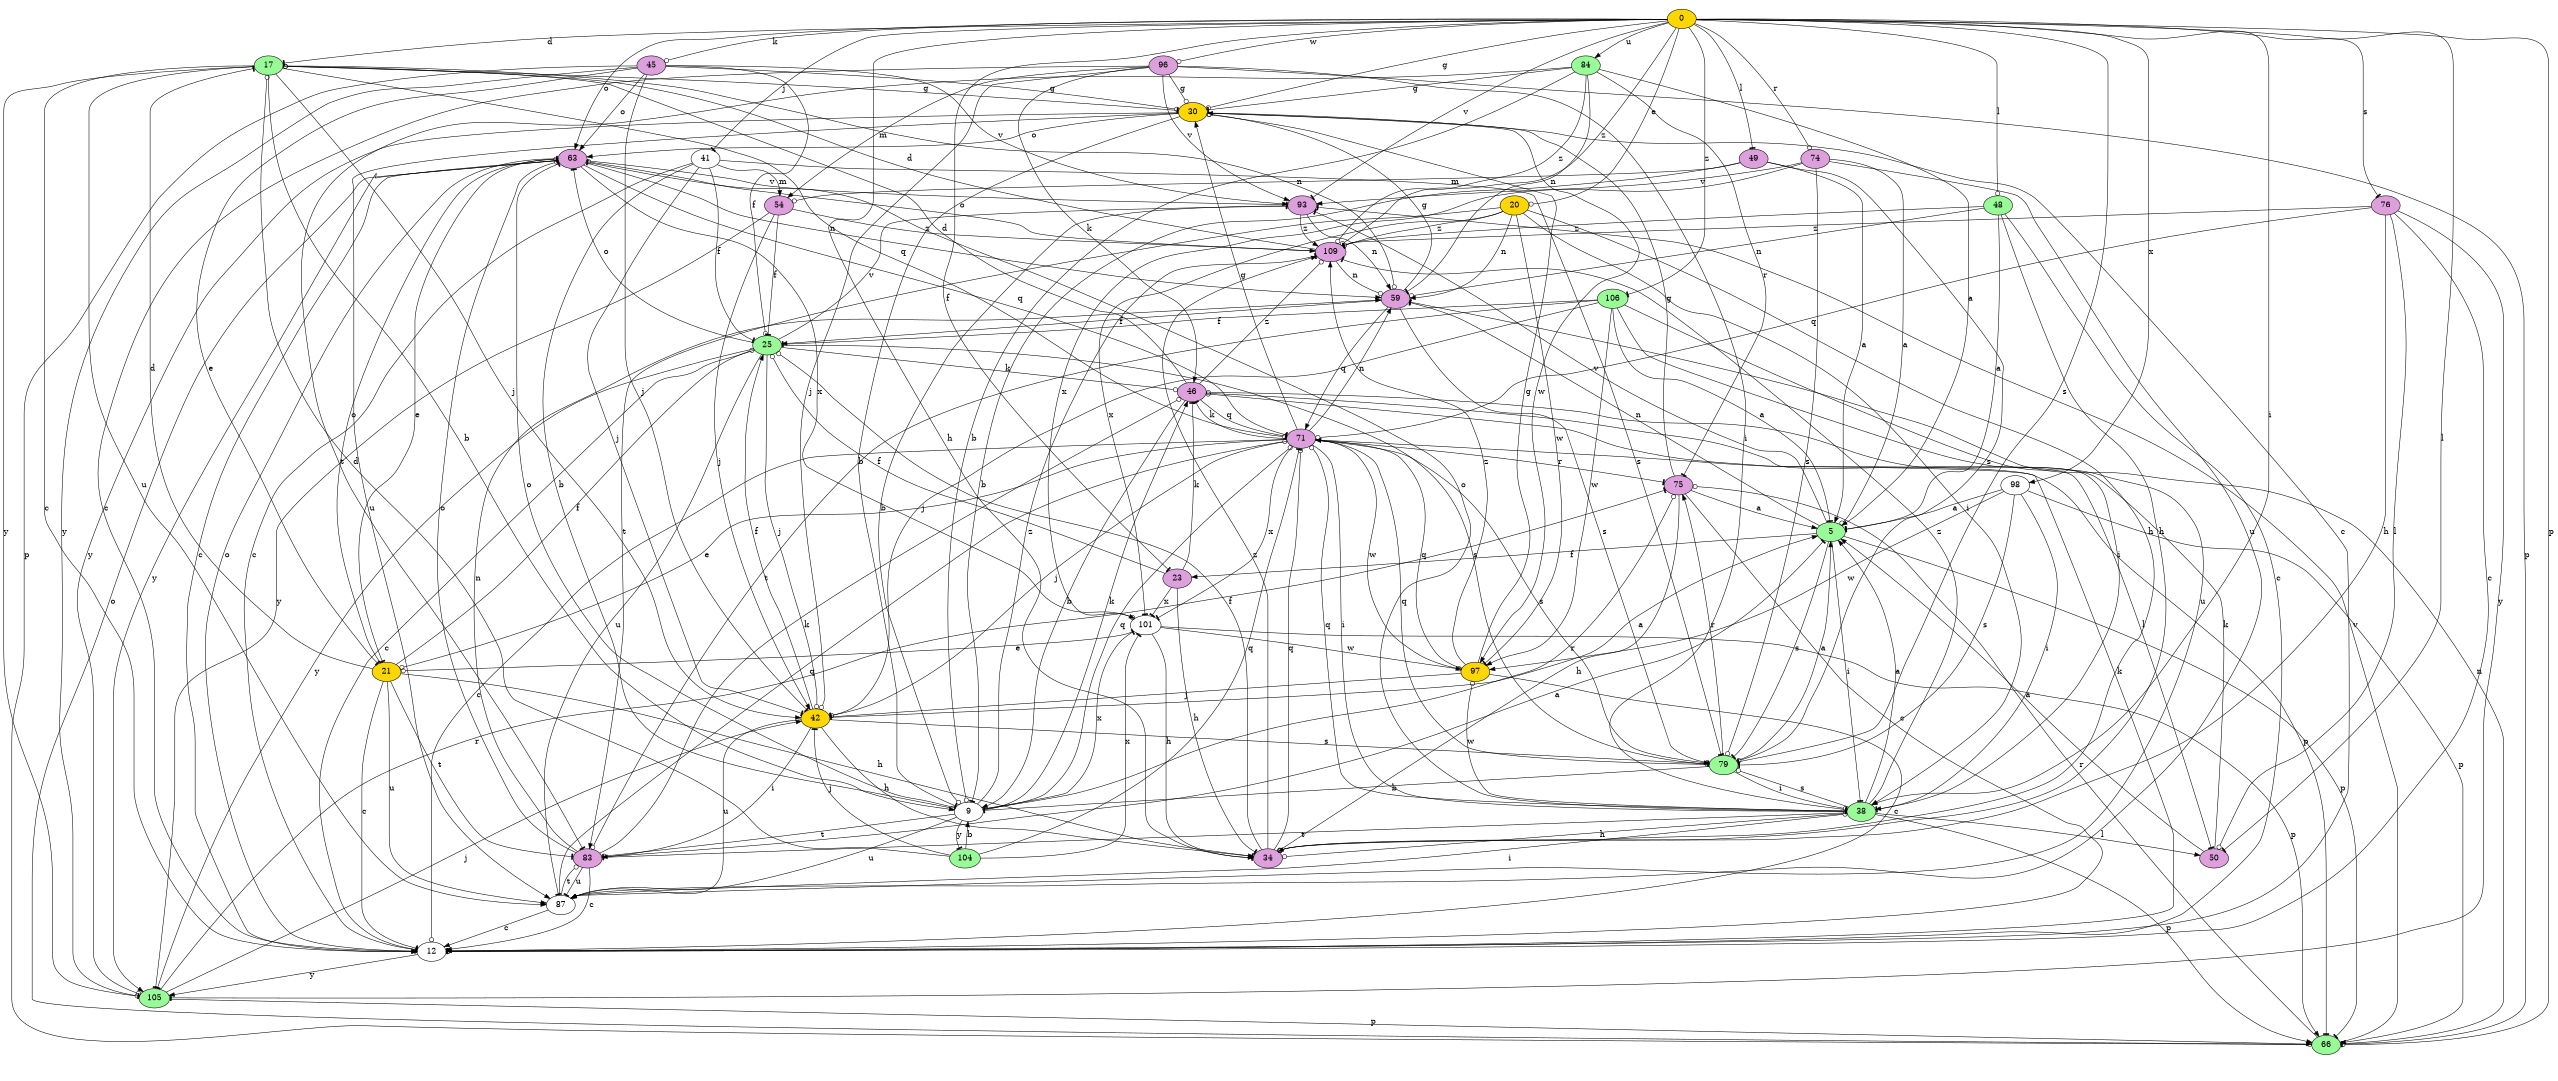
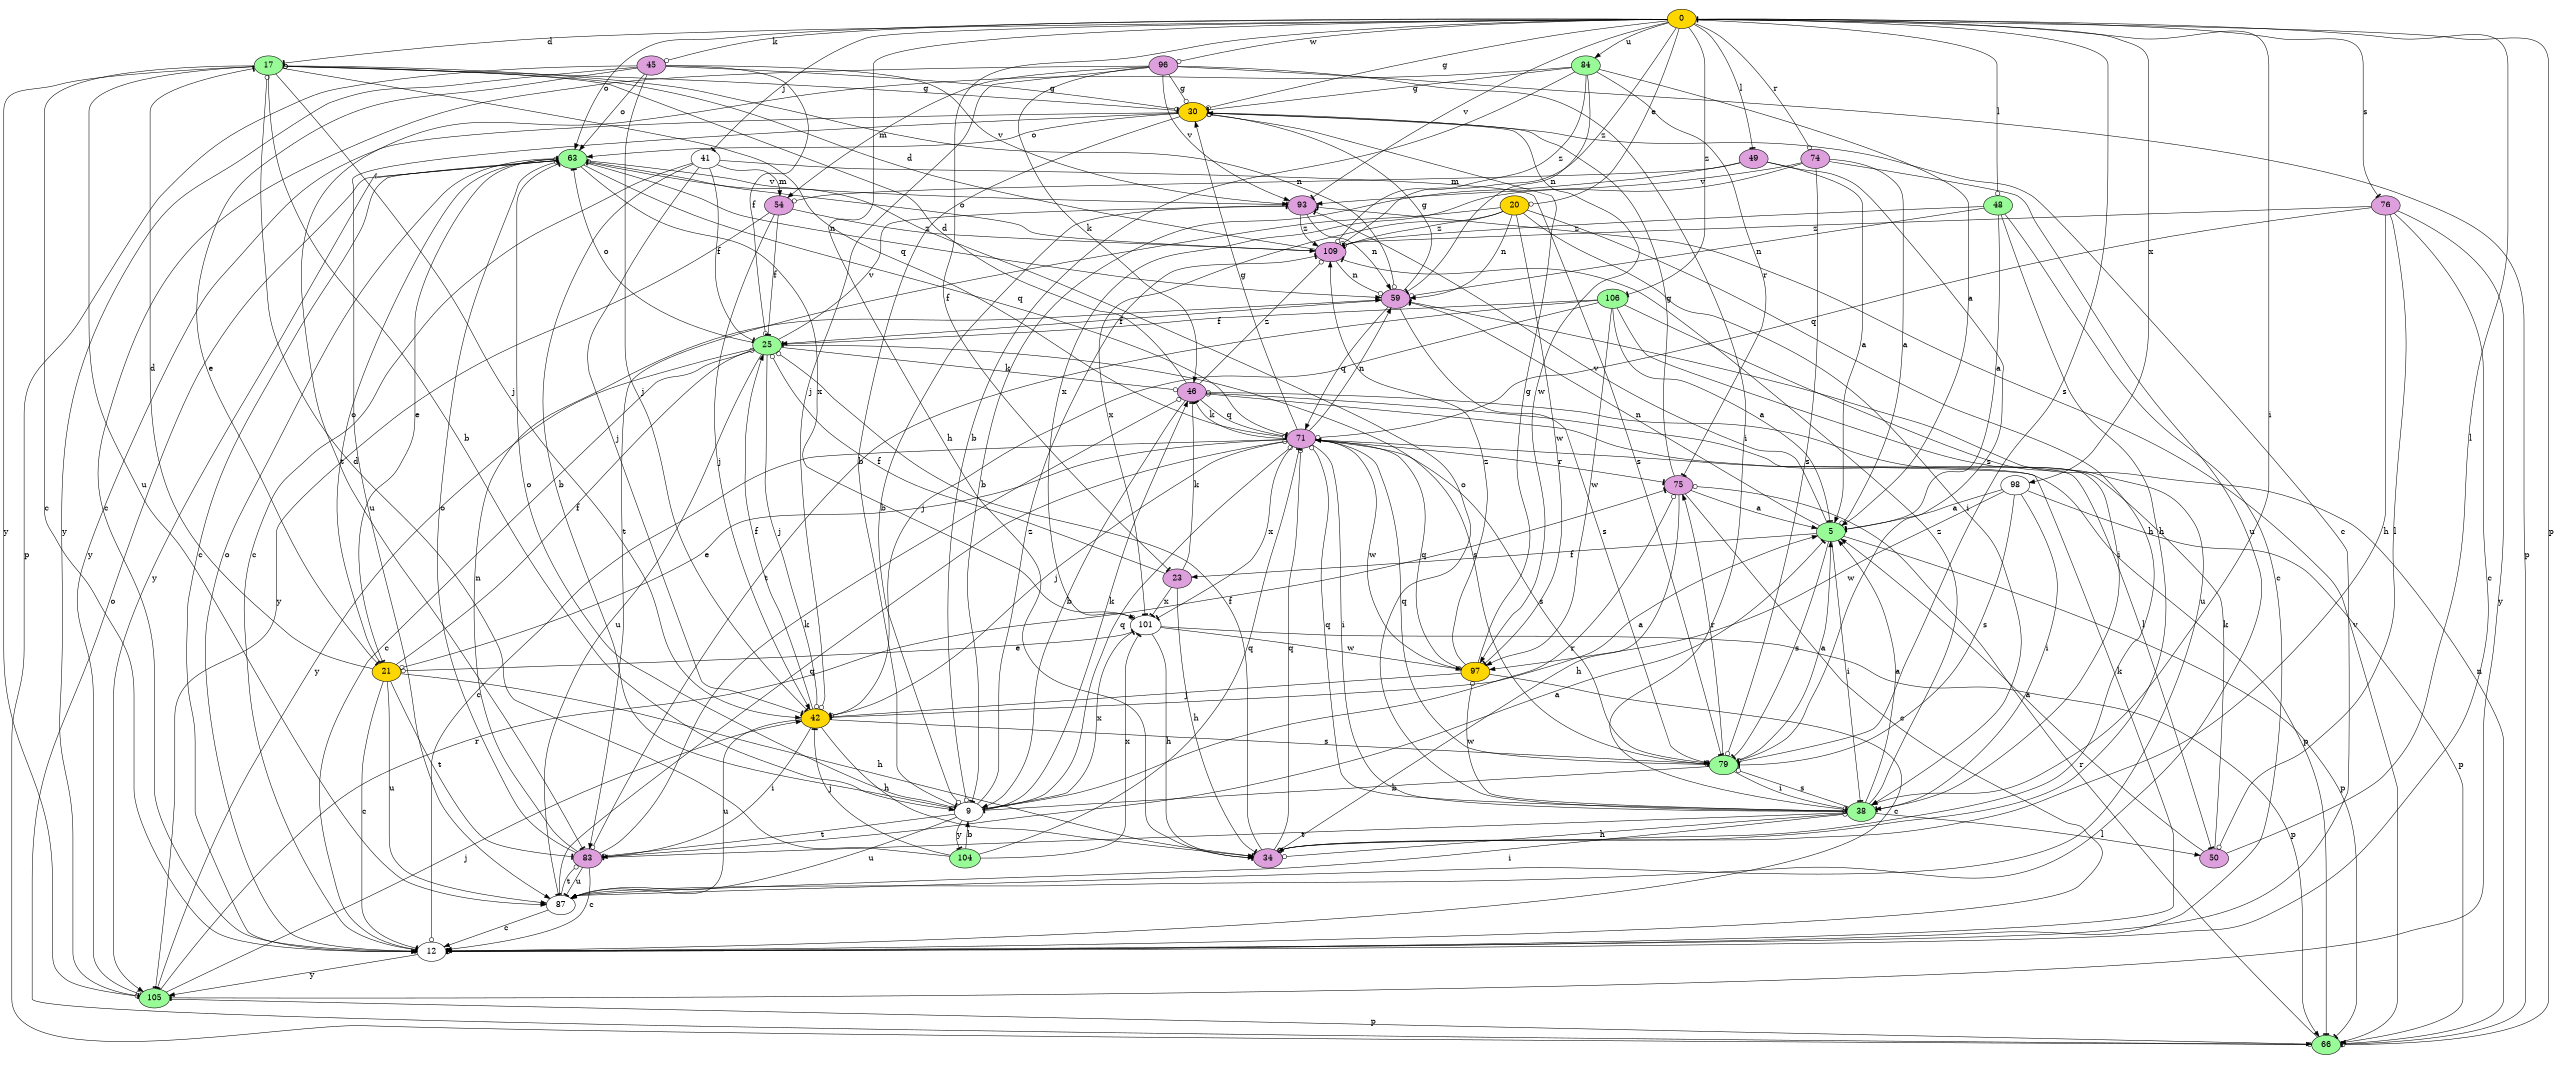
edge "0" -> "50": reversed
node "63": fillcolor plum -> palegreen
edge "34" -> "109": removed, label "z"
edge "71" -> "38": arrowhead tee -> odot
edge "38" -> "66": removed, label "p"
